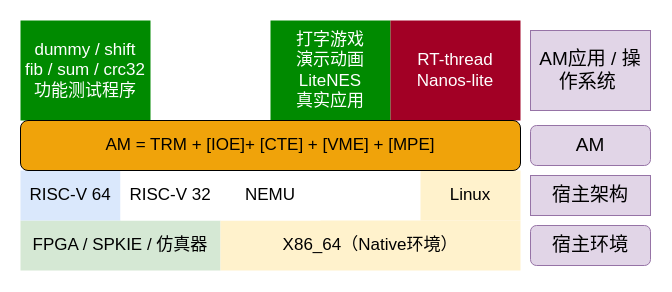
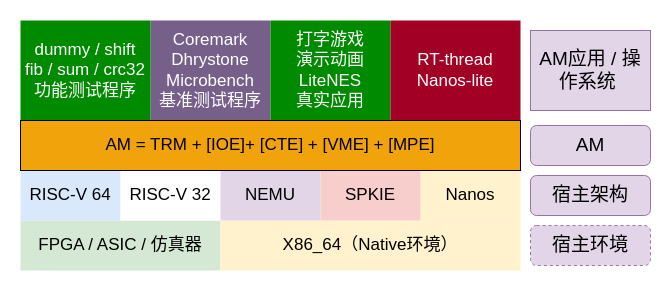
node "Coremark Dhrystone Microbench 基准测试程序": added
node "AM = TRM + [IOE]+ [CTE] + [VME] + [MPE]": shape rounded rectangle -> rectangle
node "NEMU": fillcolor #ffffff -> #e1d5e7
node "SPKIE": added
node "Linux": label "Linux" -> "Nanos"
node "宿主架构": shape rectangle -> rounded rectangle
node "FPGA / SPKIE / 仿真器": label "FPGA / SPKIE / 仿真器" -> "FPGA / ASIC / 仿真器"
node "宿主环境": style solid -> dashed
